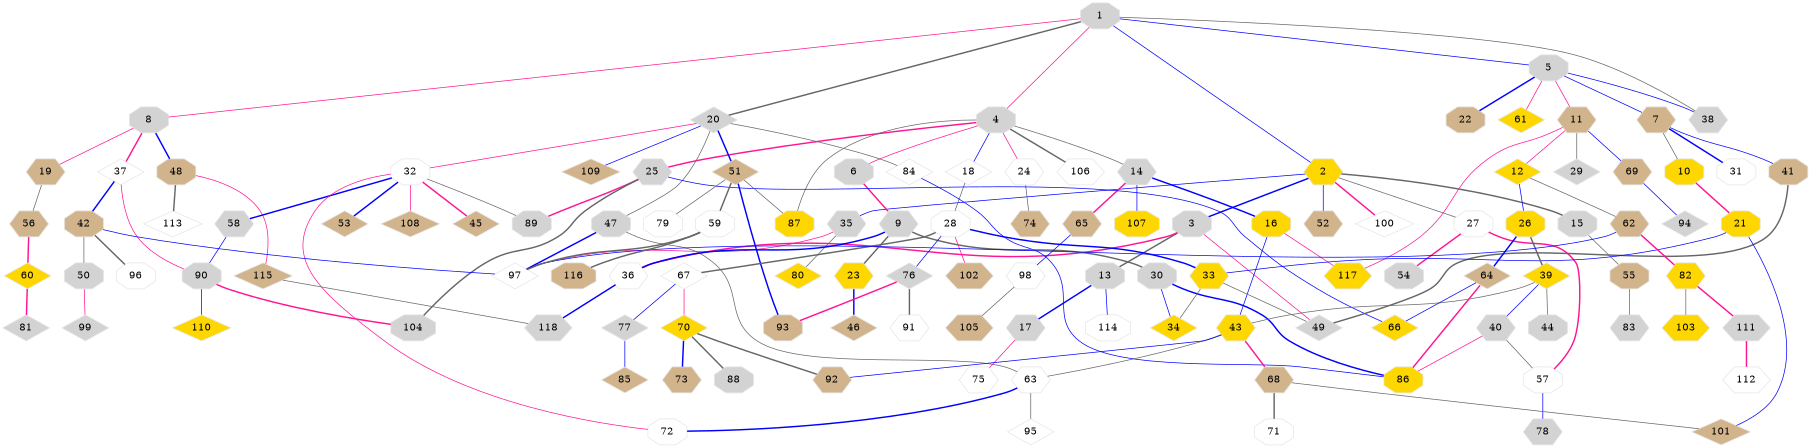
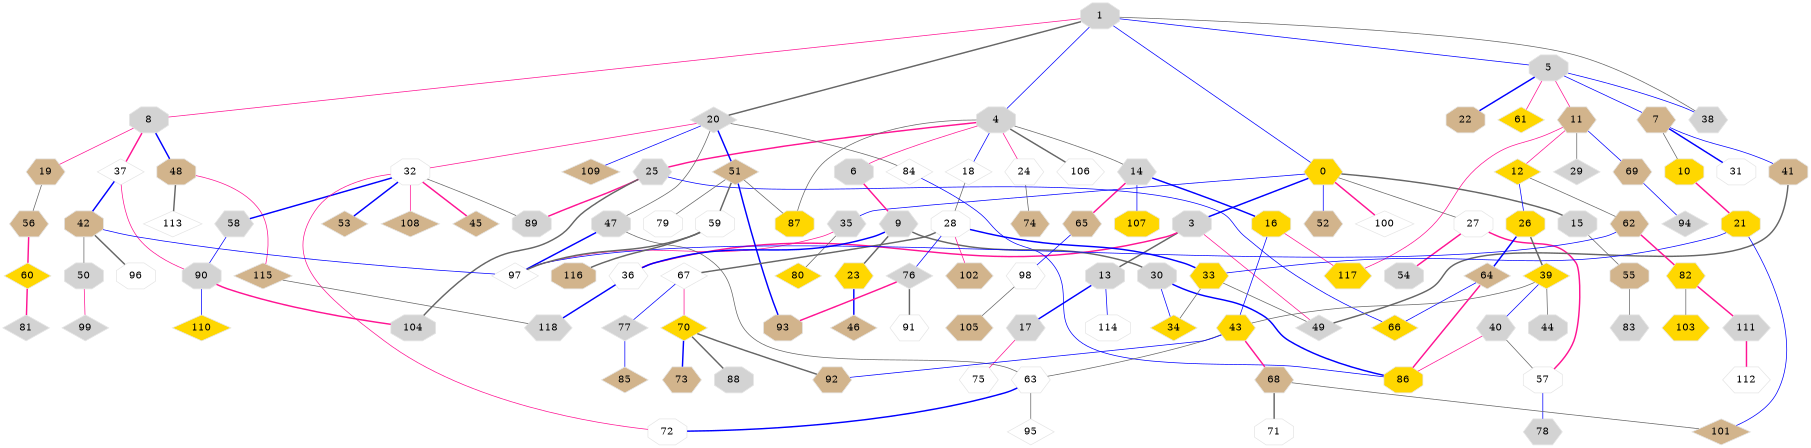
edge "1" -- "4": color deeppink -> blue
node "2": label "2" -> "0"
